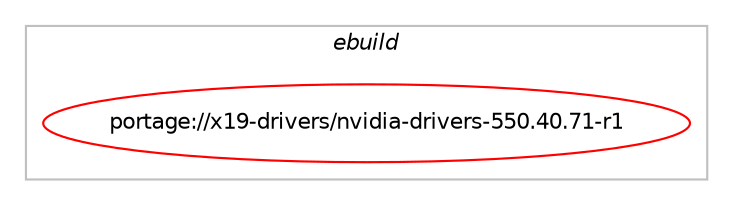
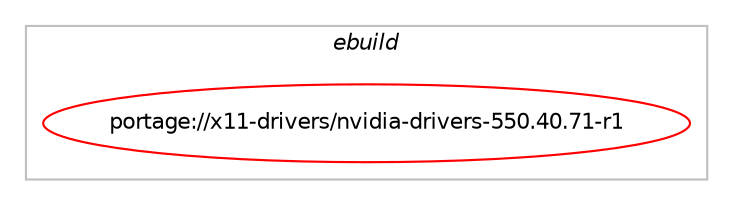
node "portage://x19-drivers/nvidia-drivers-550.40.71-r1": label "portage://x19-drivers/nvidia-drivers-550.40.71-r1" -> "portage://x11-drivers/nvidia-drivers-550.40.71-r1"
